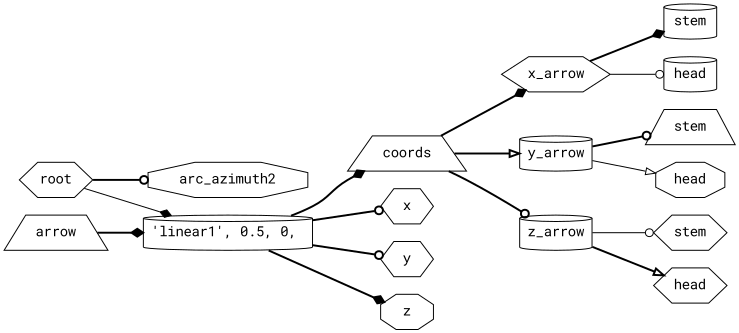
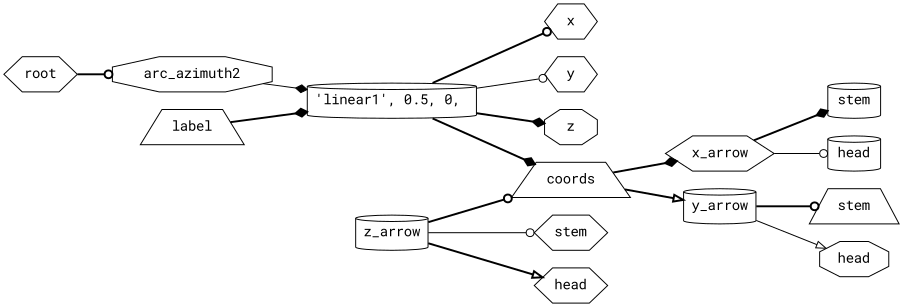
edge "coords" -> "z_arrow": reversed
edge "root" -> "'linear1', 0.5, 0,": now "arc_azimuth2" -> "'linear1', 0.5, 0,"
node "arrow": label "arrow" -> "label"
edge "'linear1', 0.5, 0," -> "y": style bold -> solid
